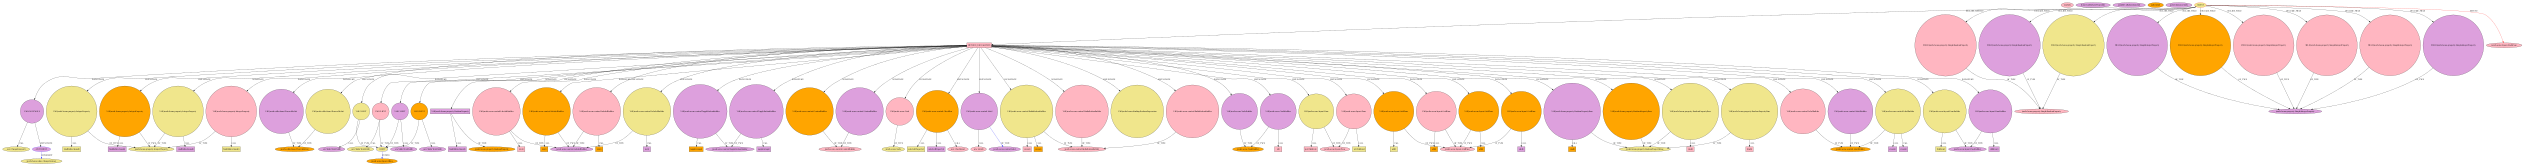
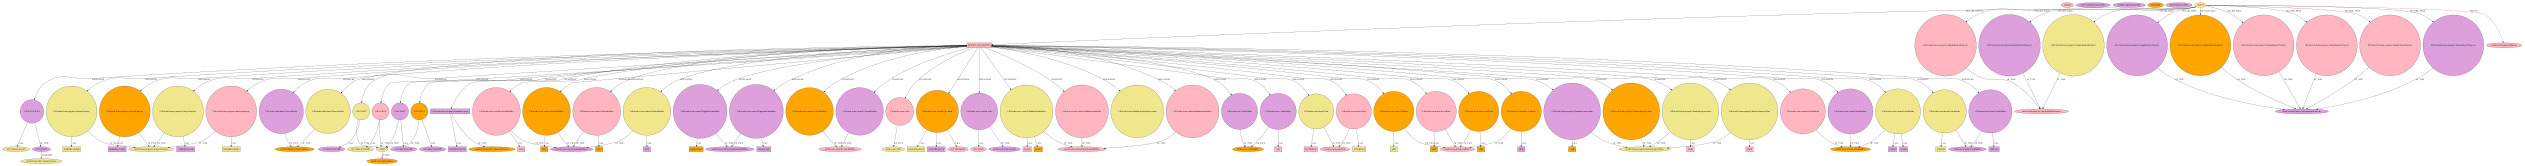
edge "VAR:ANONYMOUS" -> "ANONYMOUS": label "INSTANTIATE" -> "OF_TYPE"
